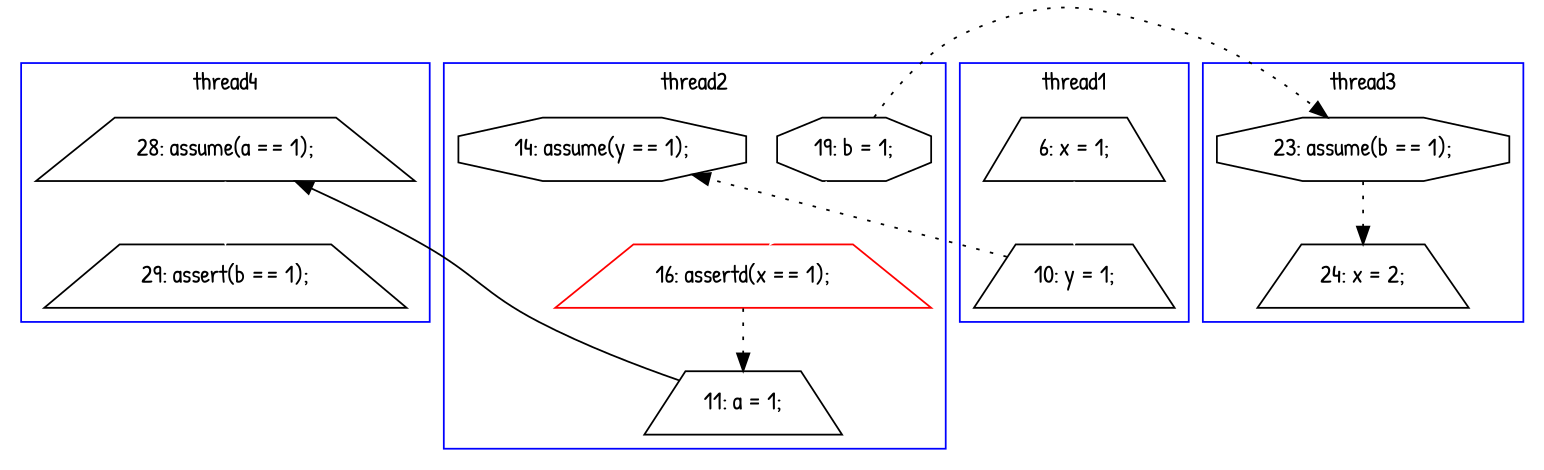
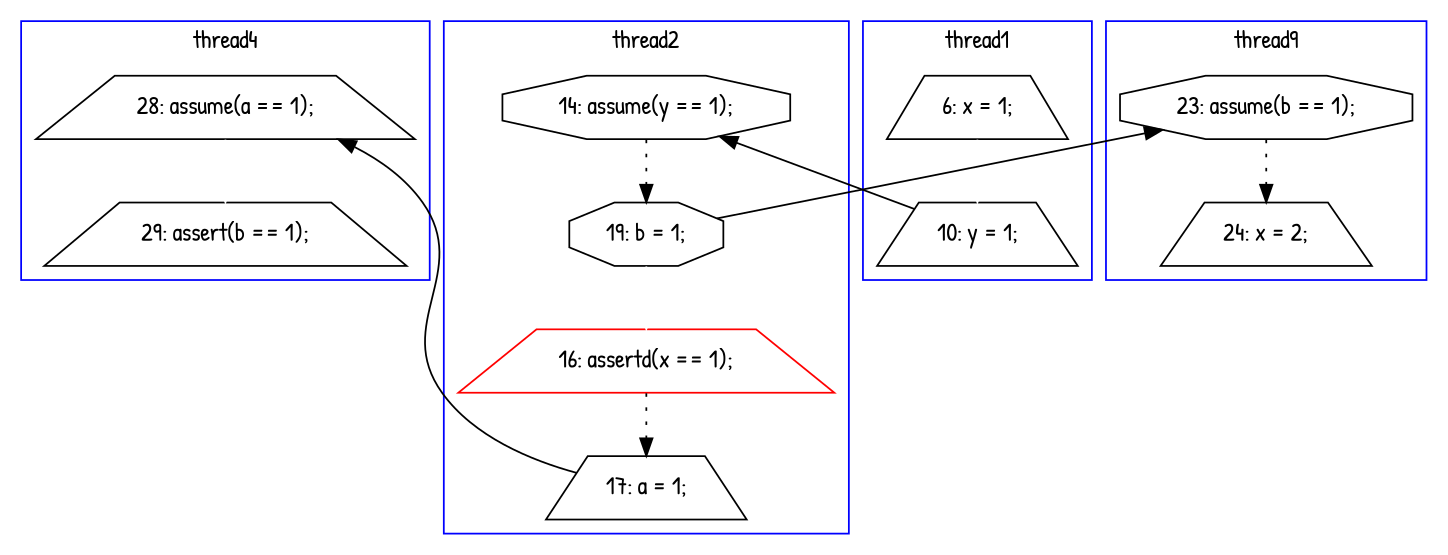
edge "19: b = 1;" -> "23: assume(b == 1);": style dotted -> solid
cluster "thread3": label "thread3" -> "thread9"
edge "14: assume(y == 1);" -> "19: b = 1;": added
edge "10: y = 1;" -> "14: assume(y == 1);": style dotted -> solid
node "11: a = 1;": label "11: a = 1;" -> "17: a = 1;"
